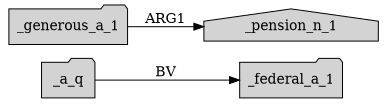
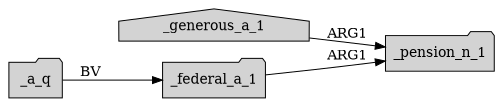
node "_generous_a_1": shape folder -> house
node "_pension_n_1": shape house -> folder
edge "_federal_a_1" -> "_pension_n_1": added, label "ARG1"
